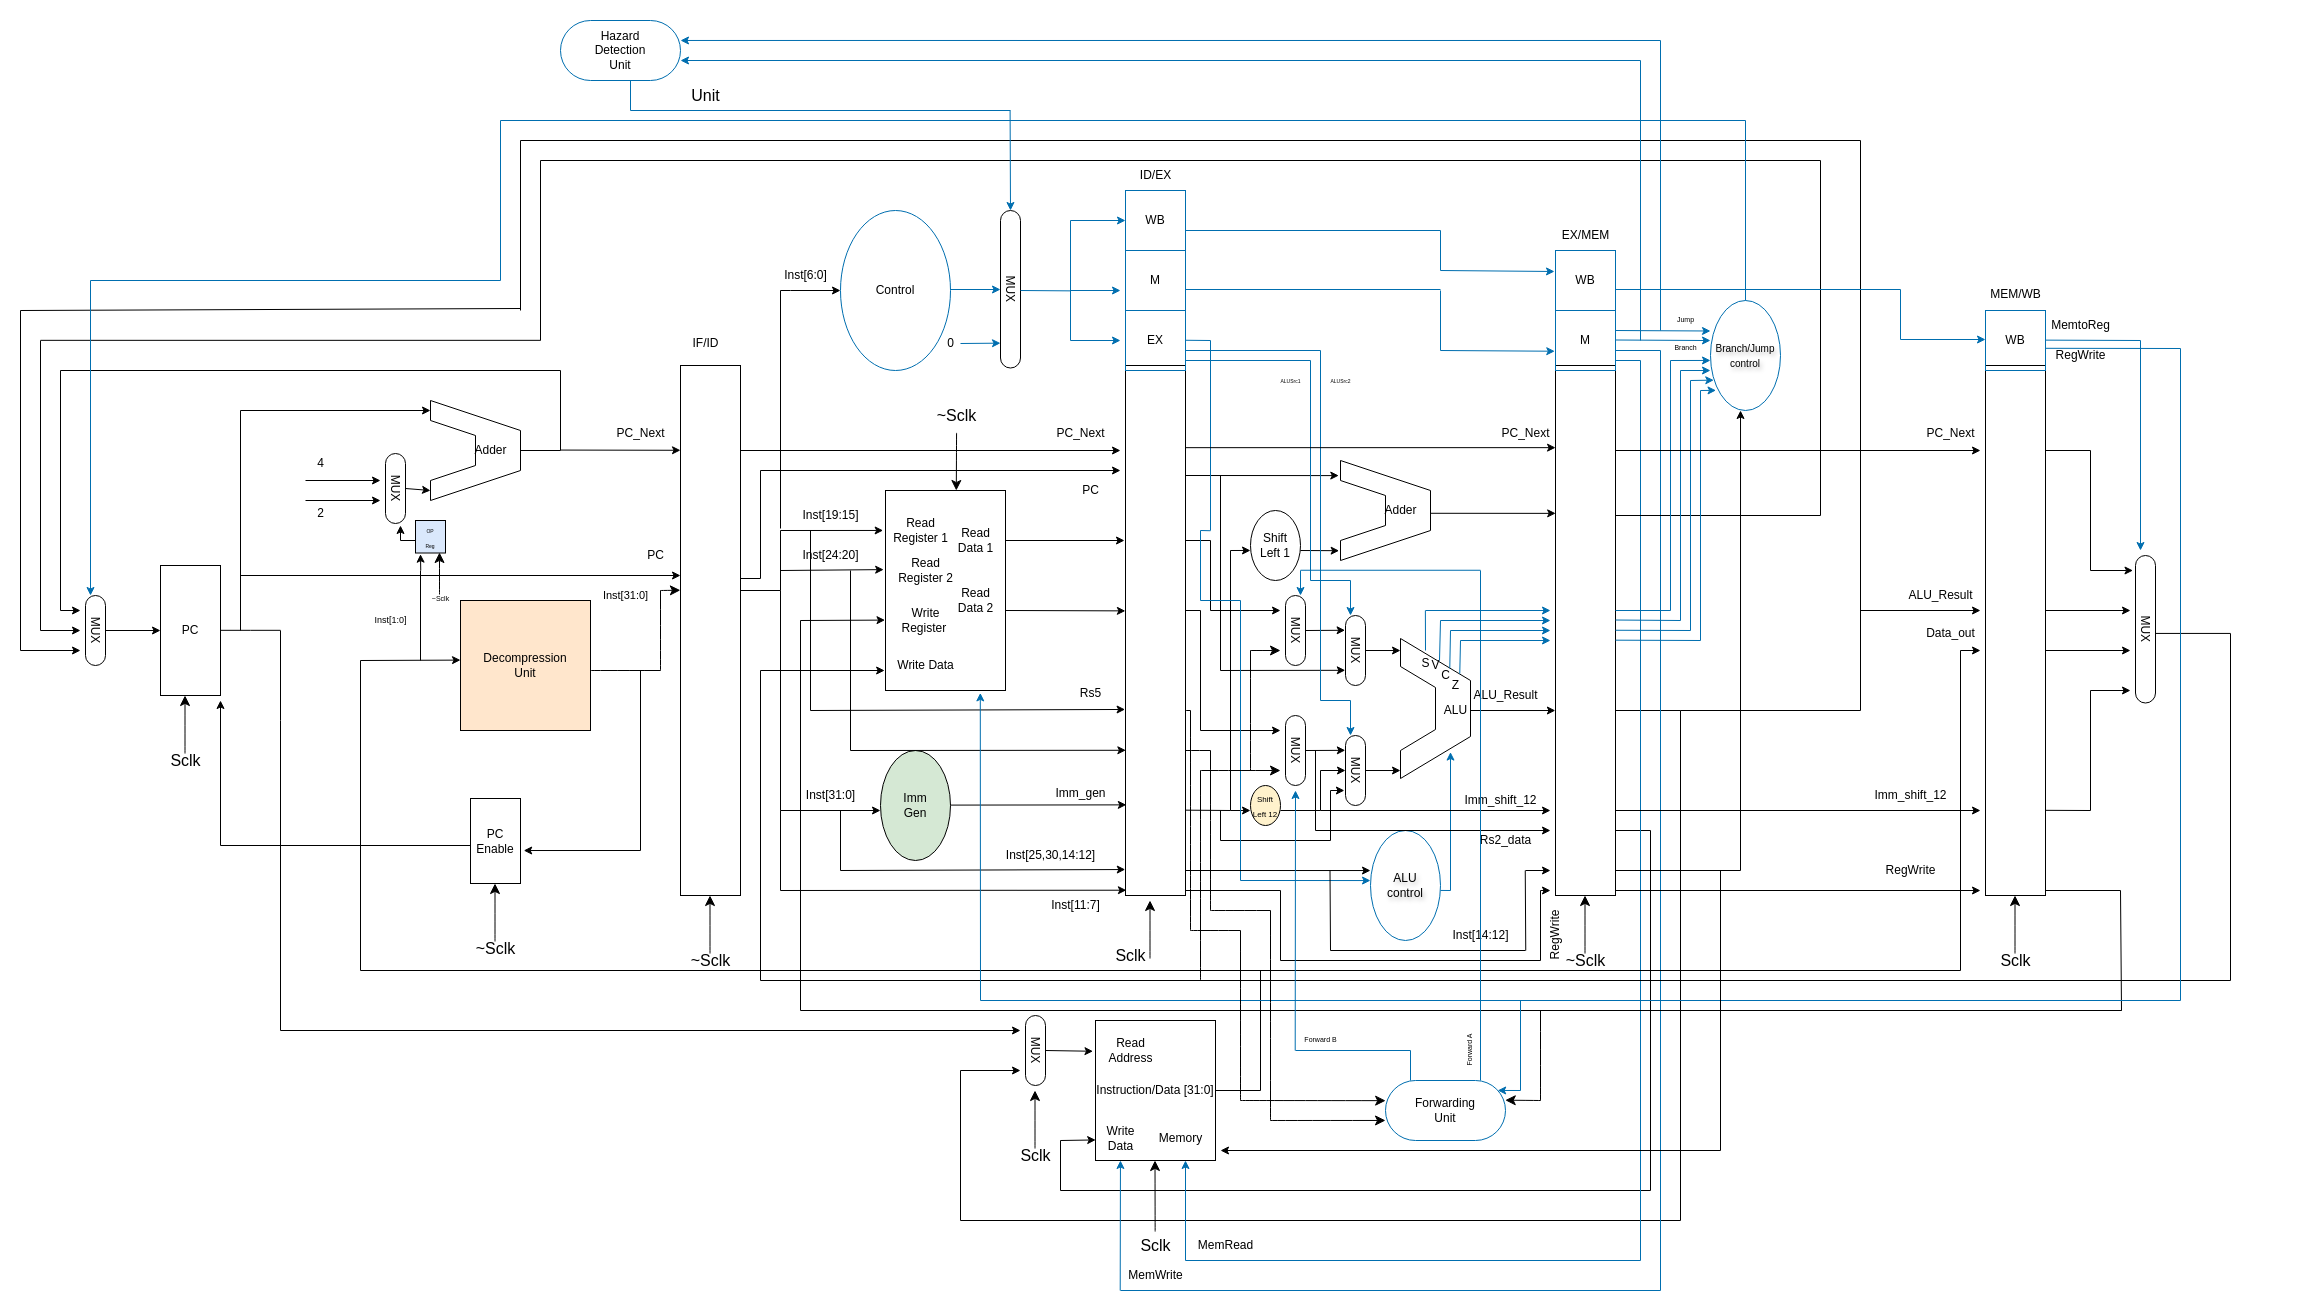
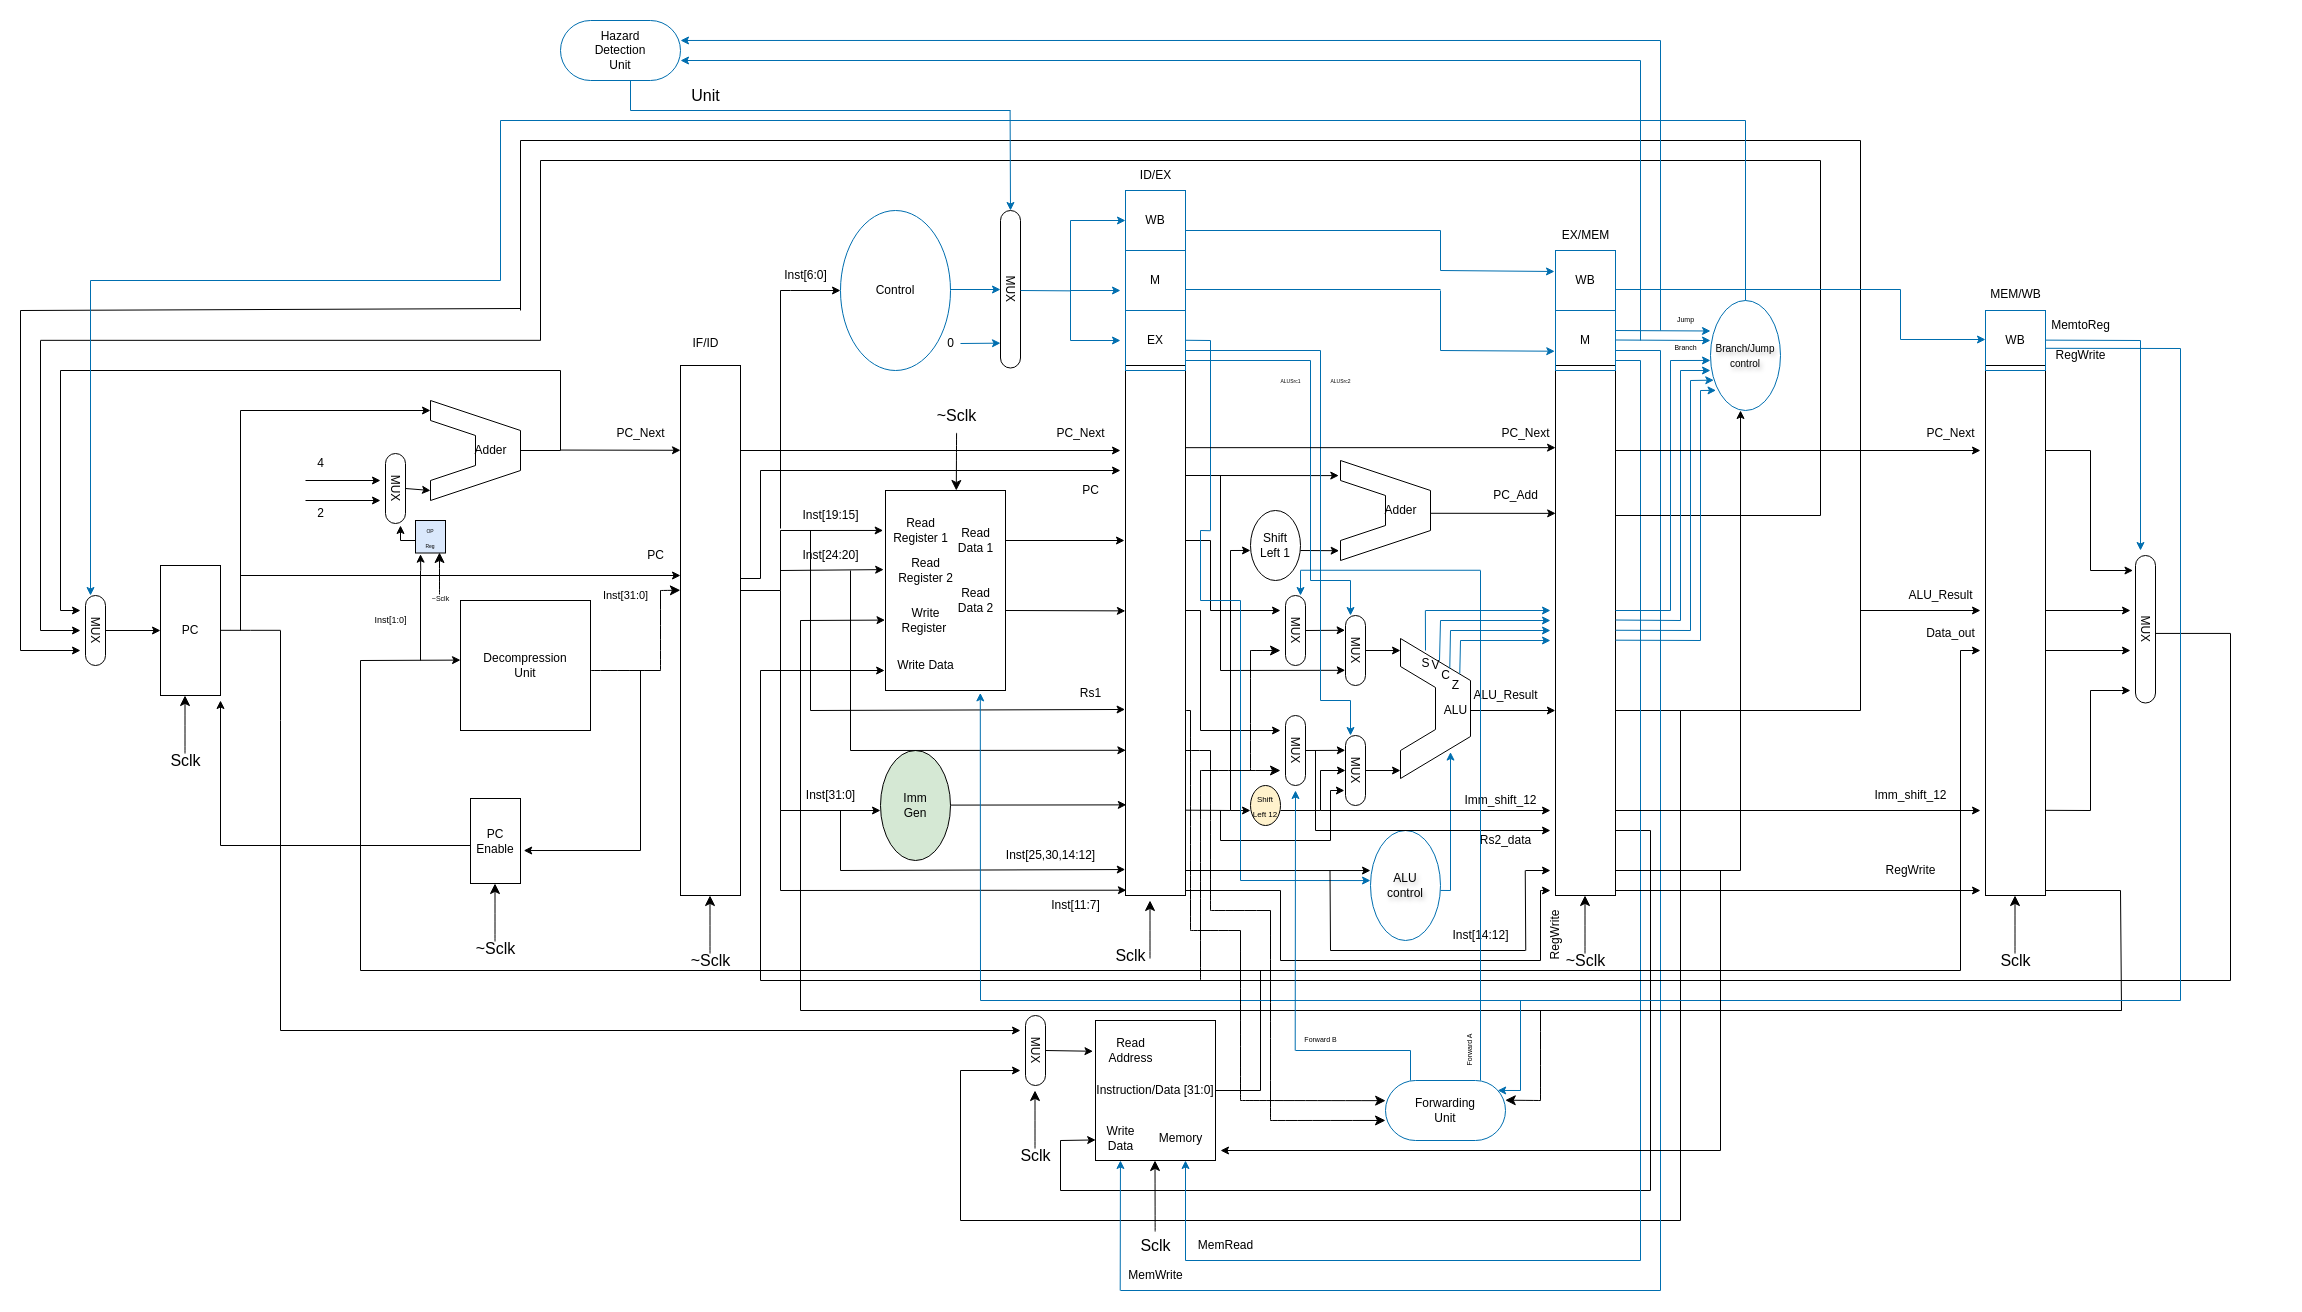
node "PC_Add": added
node "Decompression Unit": fillcolor #ffe6cc -> #ffffff
node "Rs5": label "Rs5" -> "Rs1"
node "Imm_gen": removed
